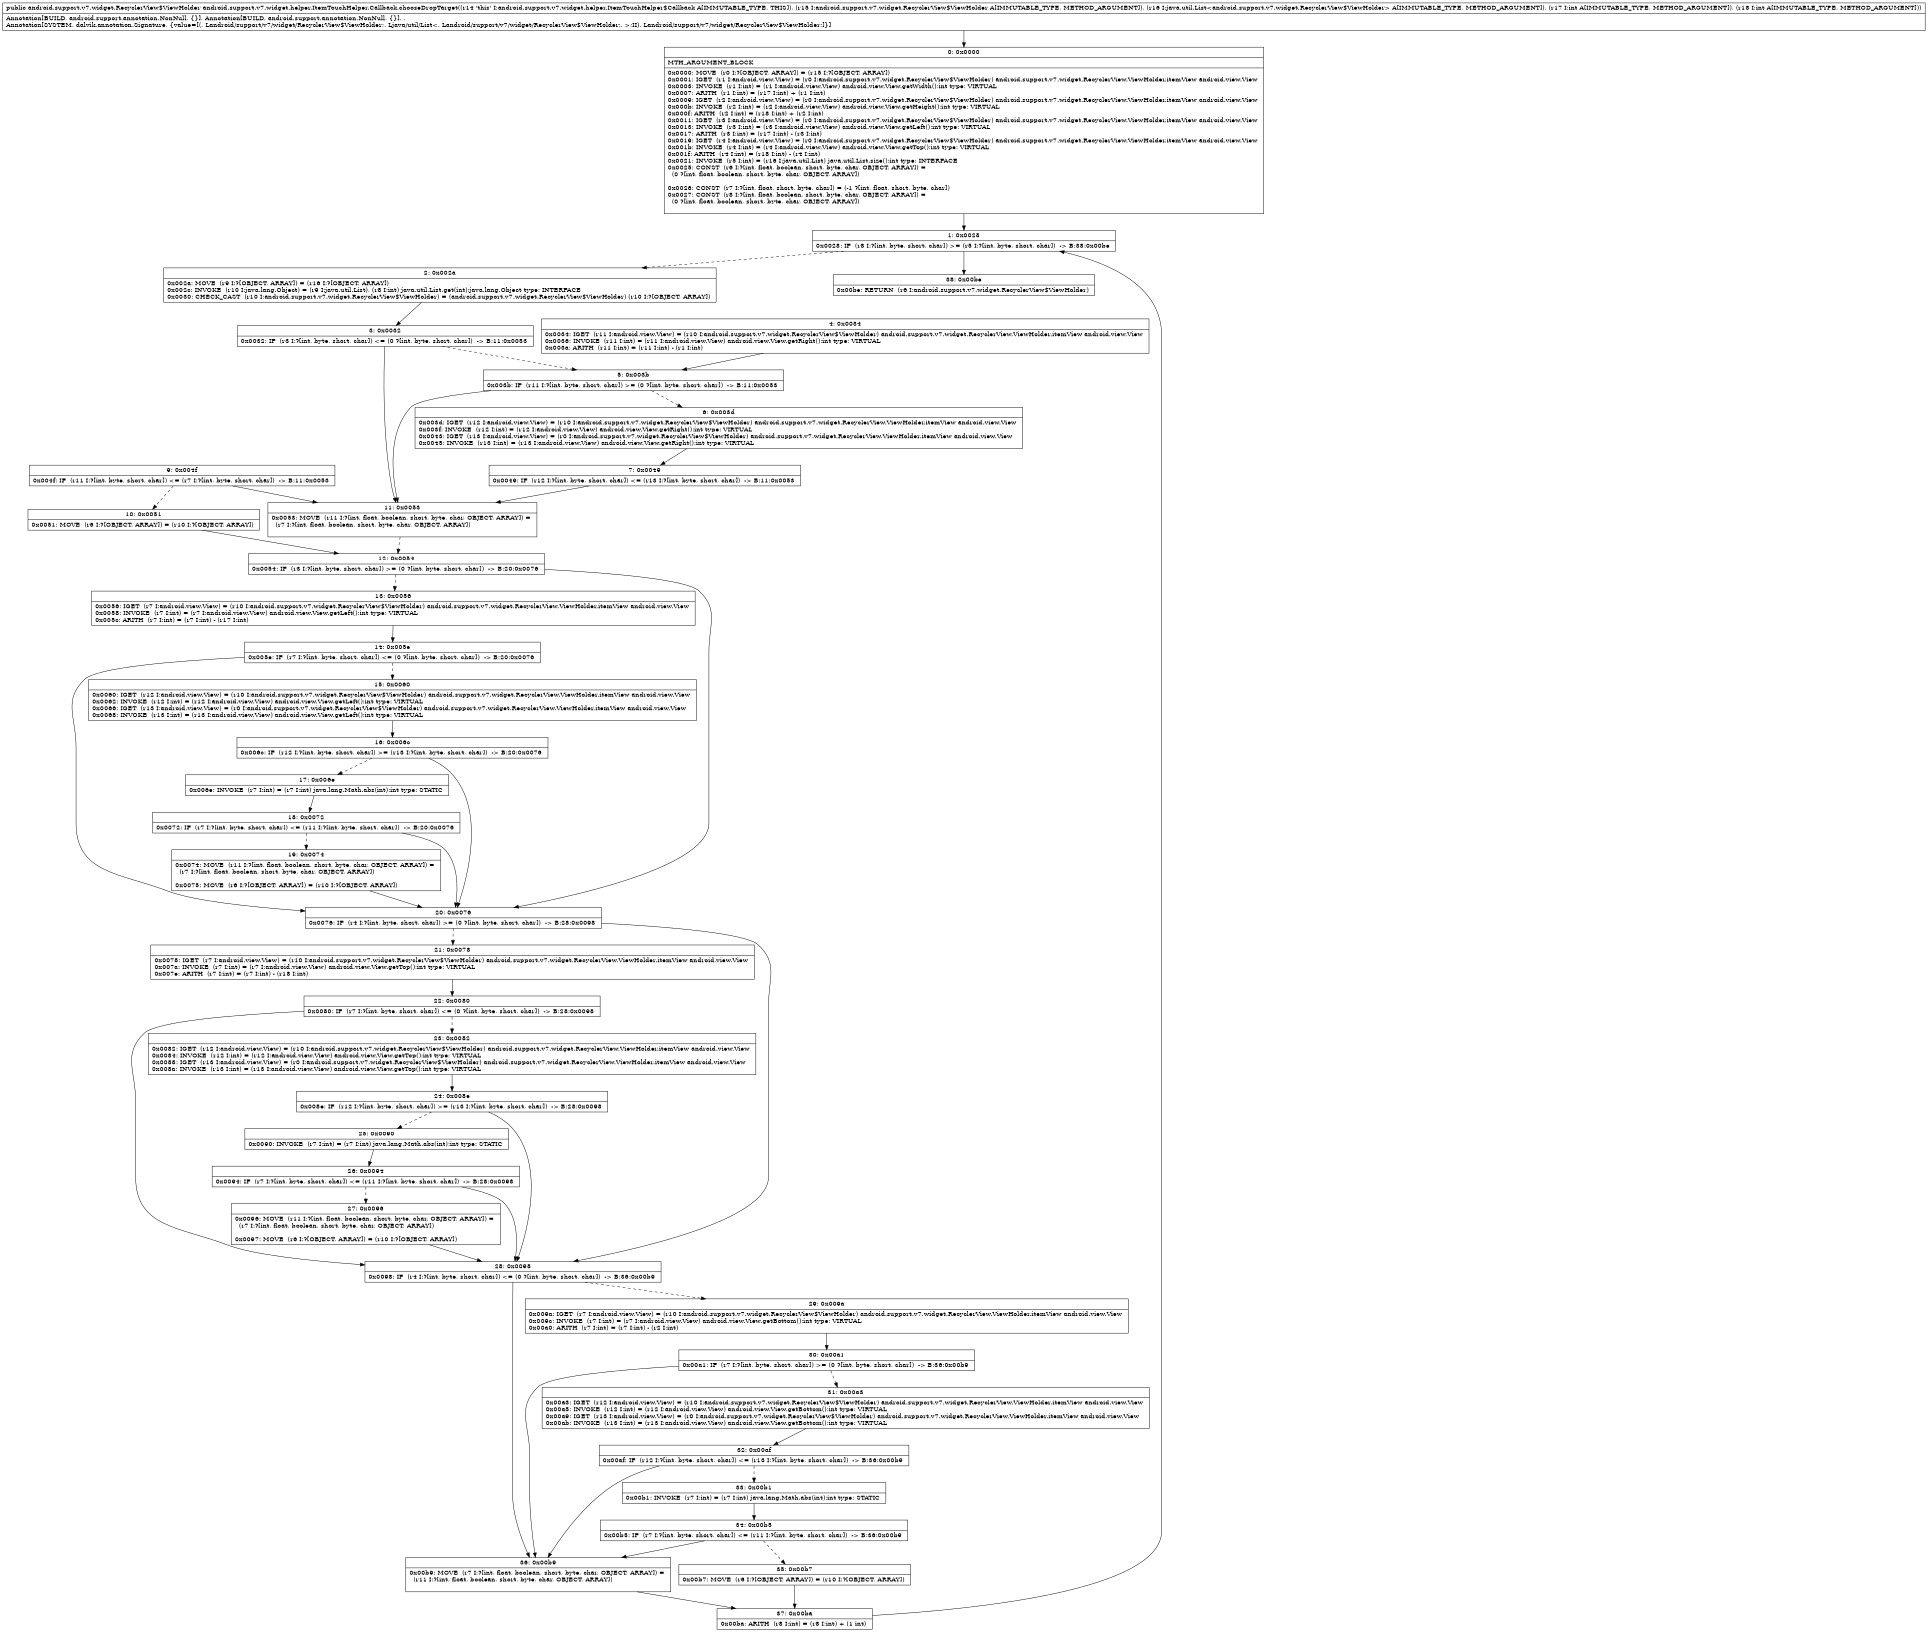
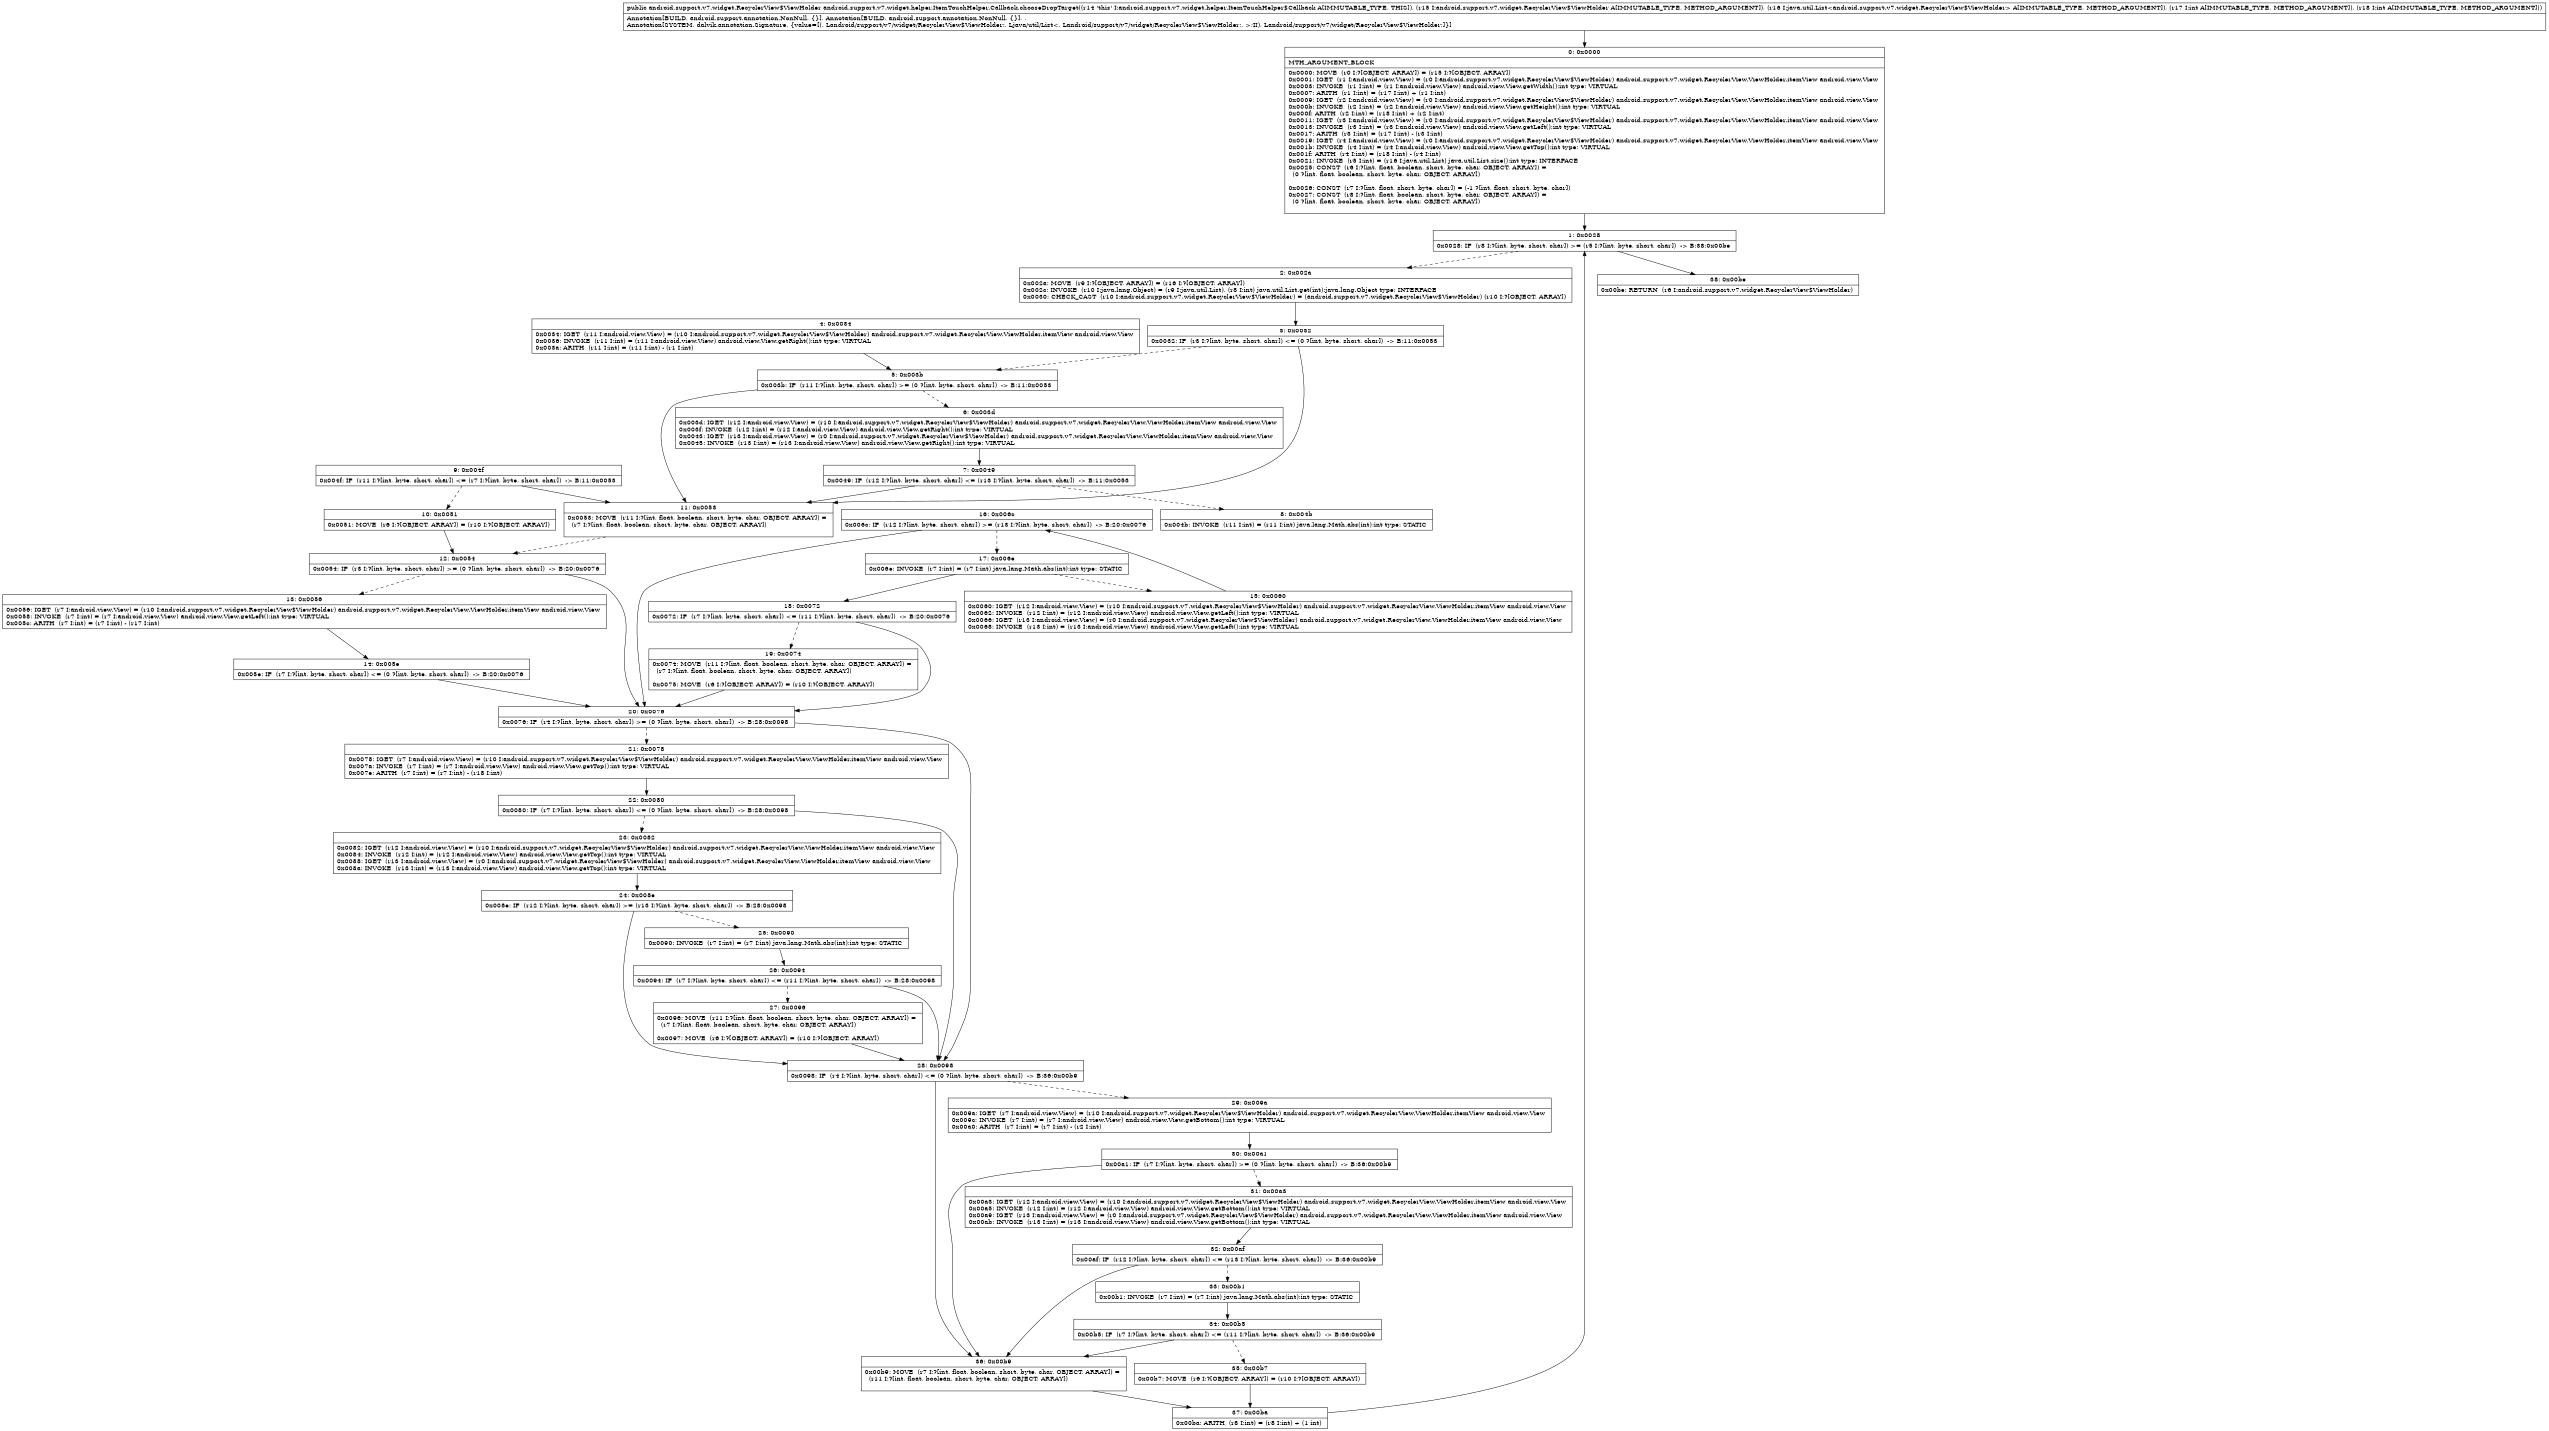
node "8: 0x004b": added
edge "14: 0x005e" -> "15: 0x0060": now "17: 0x006e" -> "15: 0x0060"
